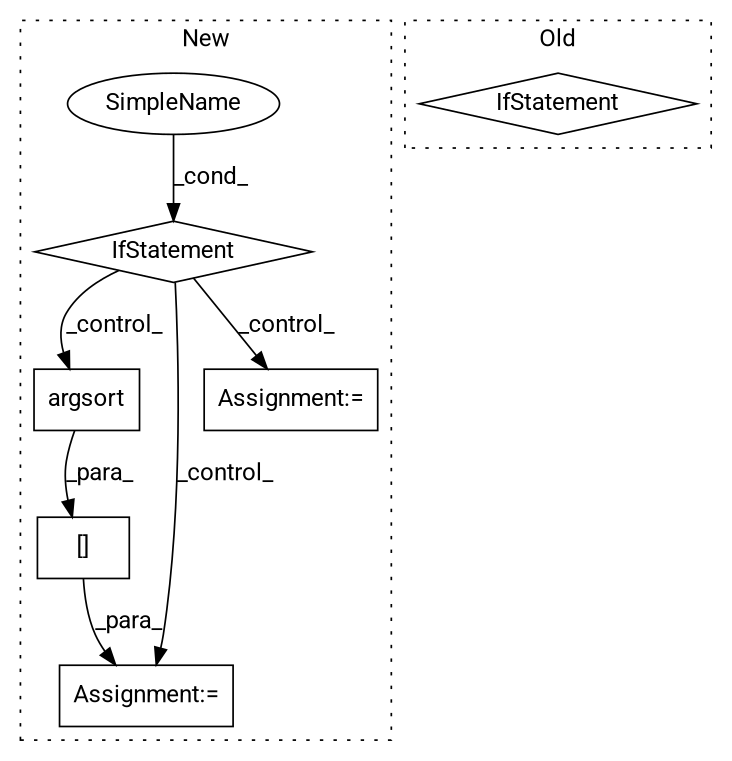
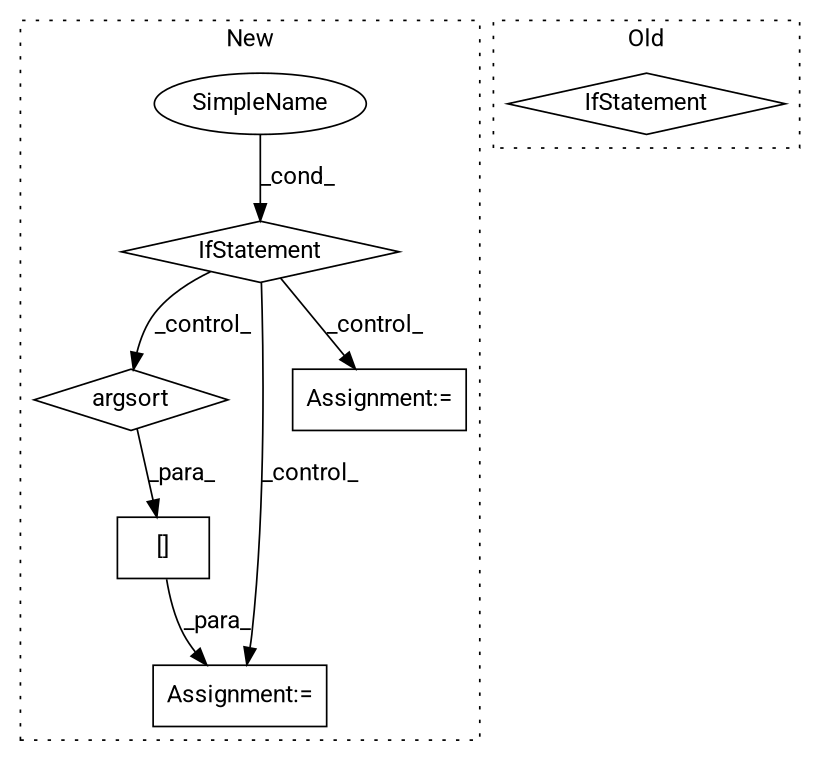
node "argsort": shape box -> diamond
